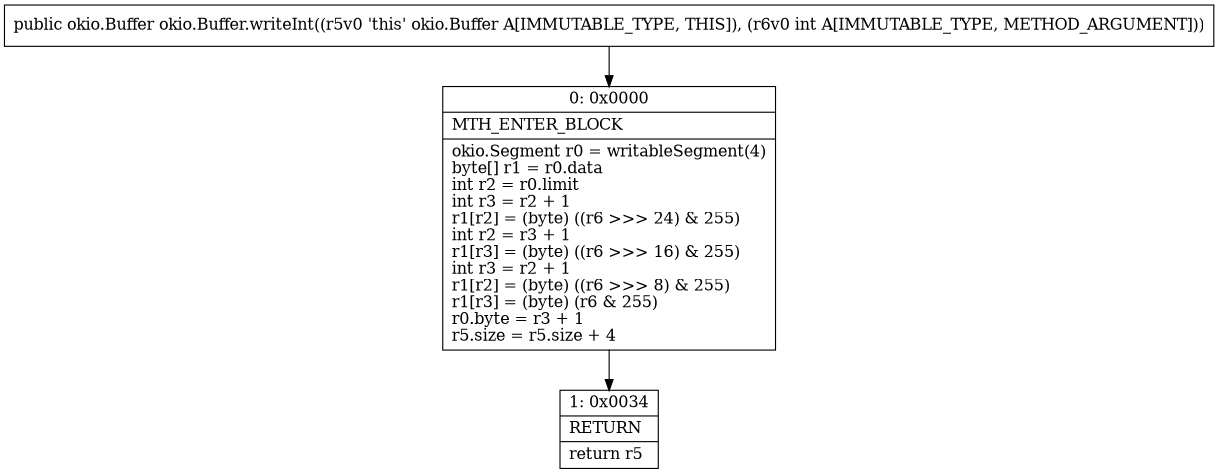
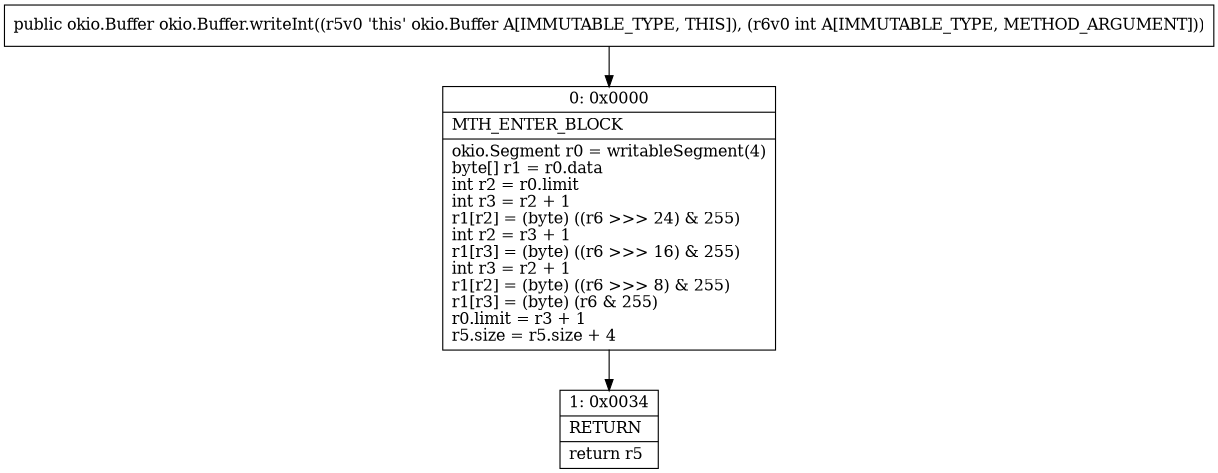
node "0: 0x0000": text "r0.byte = r3 + 1" -> "r0.limit = r3 + 1"
